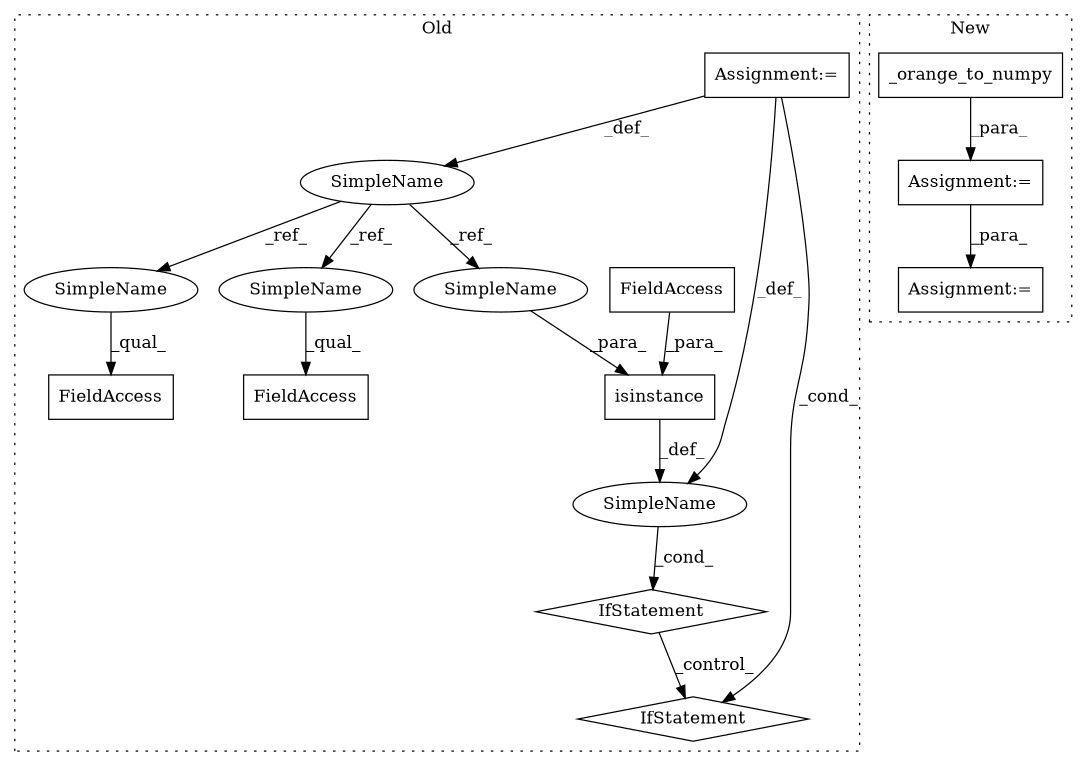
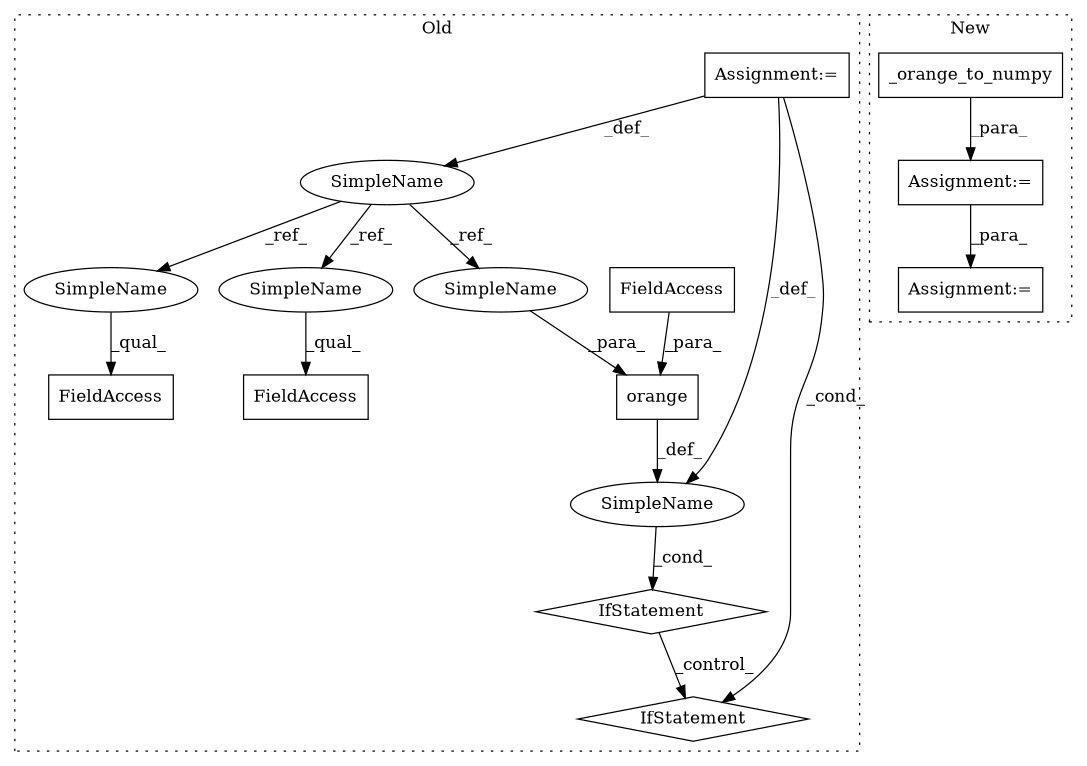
node "isinstance": label "isinstance" -> "orange"
